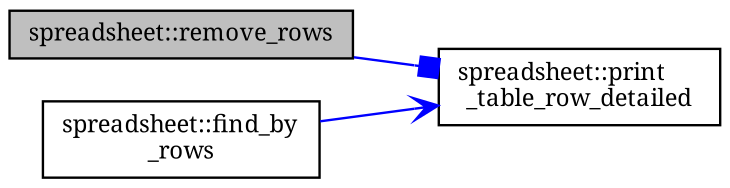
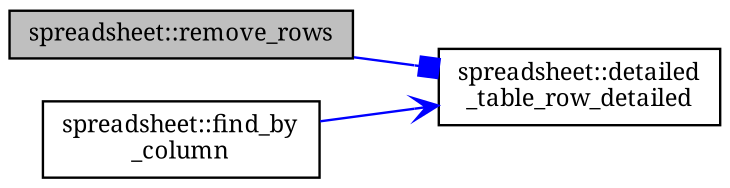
node "spreadsheet::print _table_row_detailed": label "spreadsheet::print _table_row_detailed" -> "spreadsheet::detailed _table_row_detailed"
node "spreadsheet::find_by _rows": label "spreadsheet::find_by _rows" -> "spreadsheet::find_by _column"
